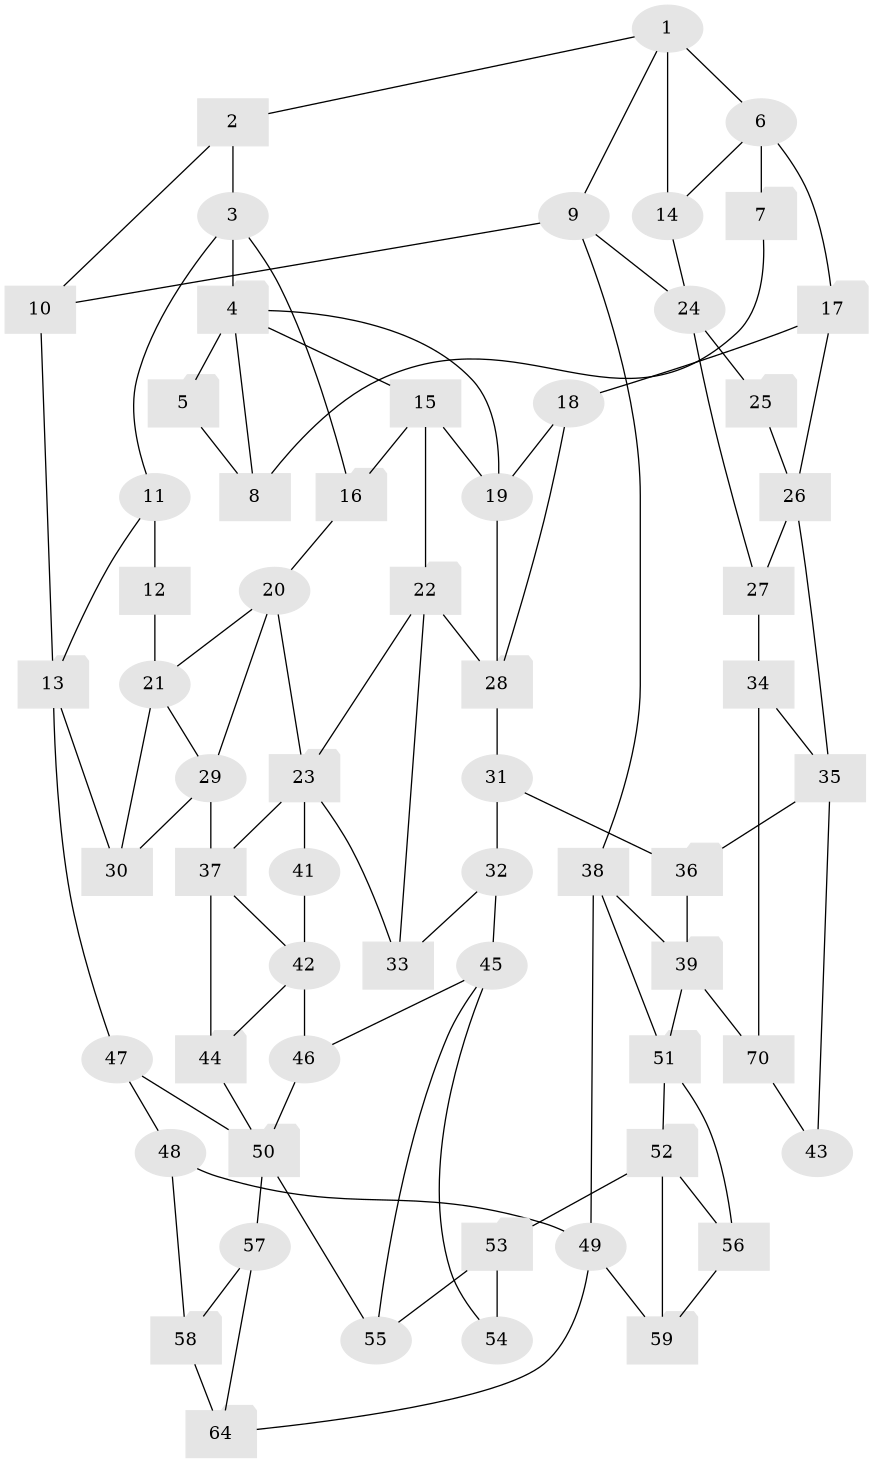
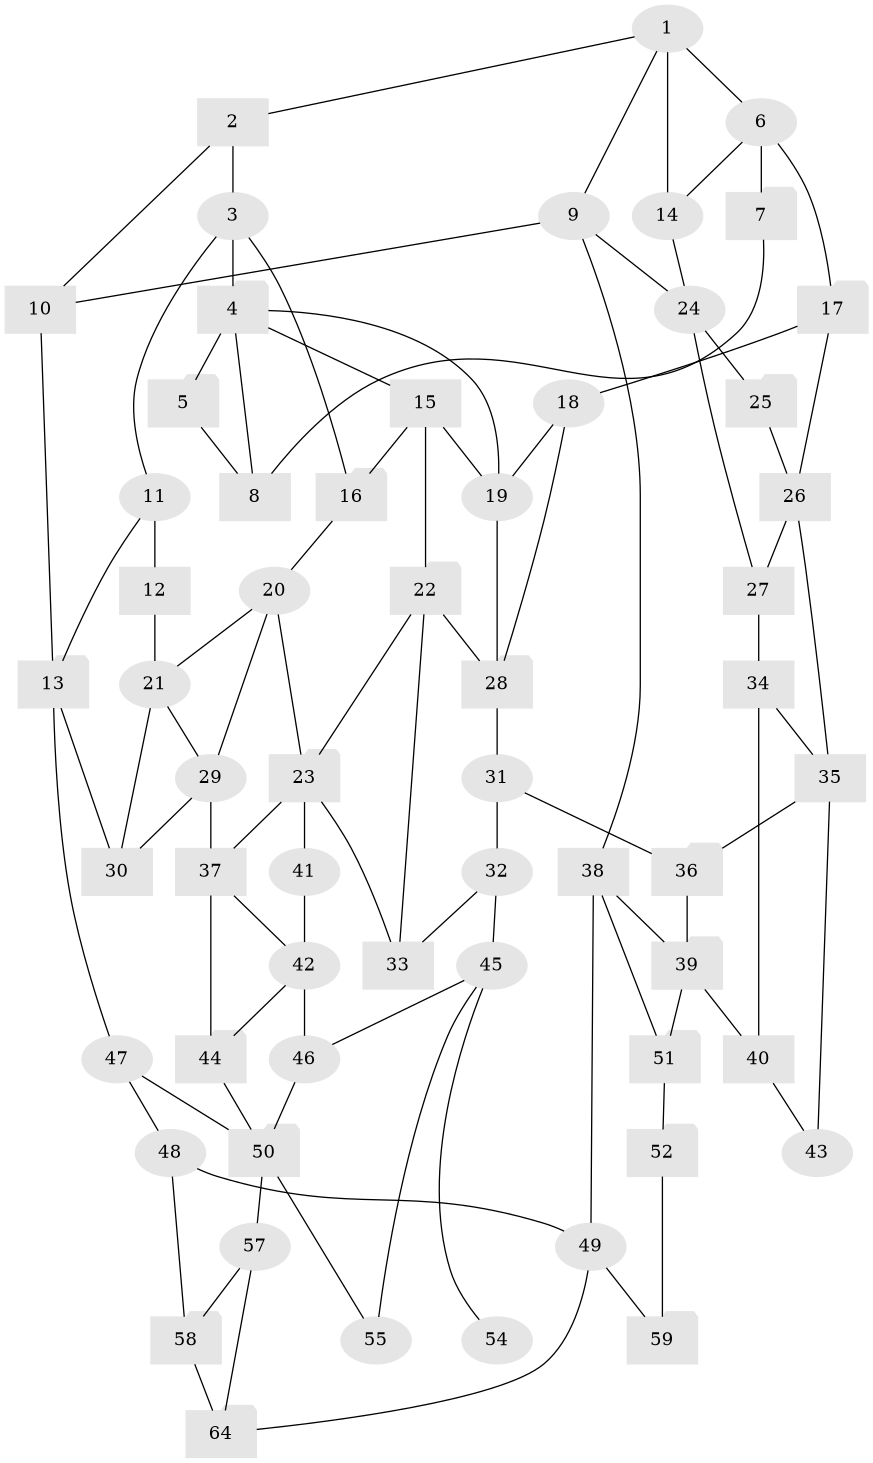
node "70": label "70" -> "40"
node "53": removed
node "56": removed
